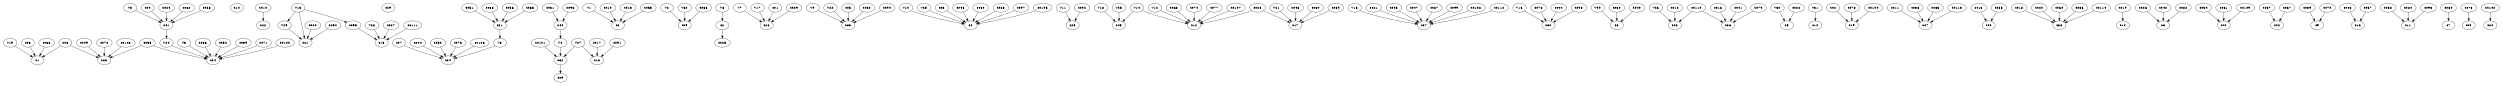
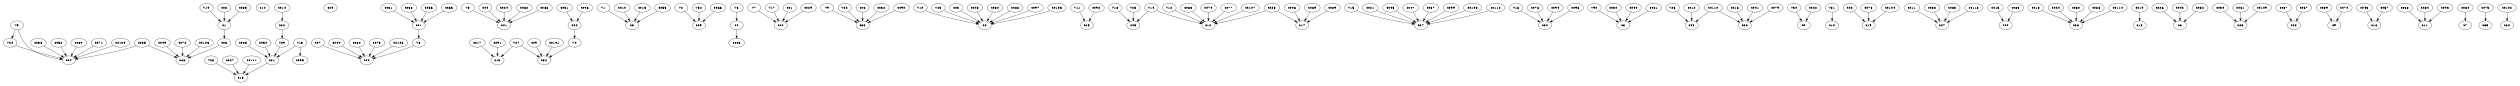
node "v21": removed
node "co81": added
edge "v13" -> "v29": now "c22" -> "v29"
edge "c41" -> "v24": now "v5" -> "v24"
edge "co95" -> "c15": now "c21" -> "c15"
edge "co6" -> "c1": reversed
edge "c32" -> "co9": reversed
